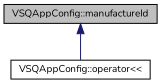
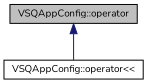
node "VSQAppConfig::manufactureId": label "VSQAppConfig::manufactureId" -> "VSQAppConfig::operator"
